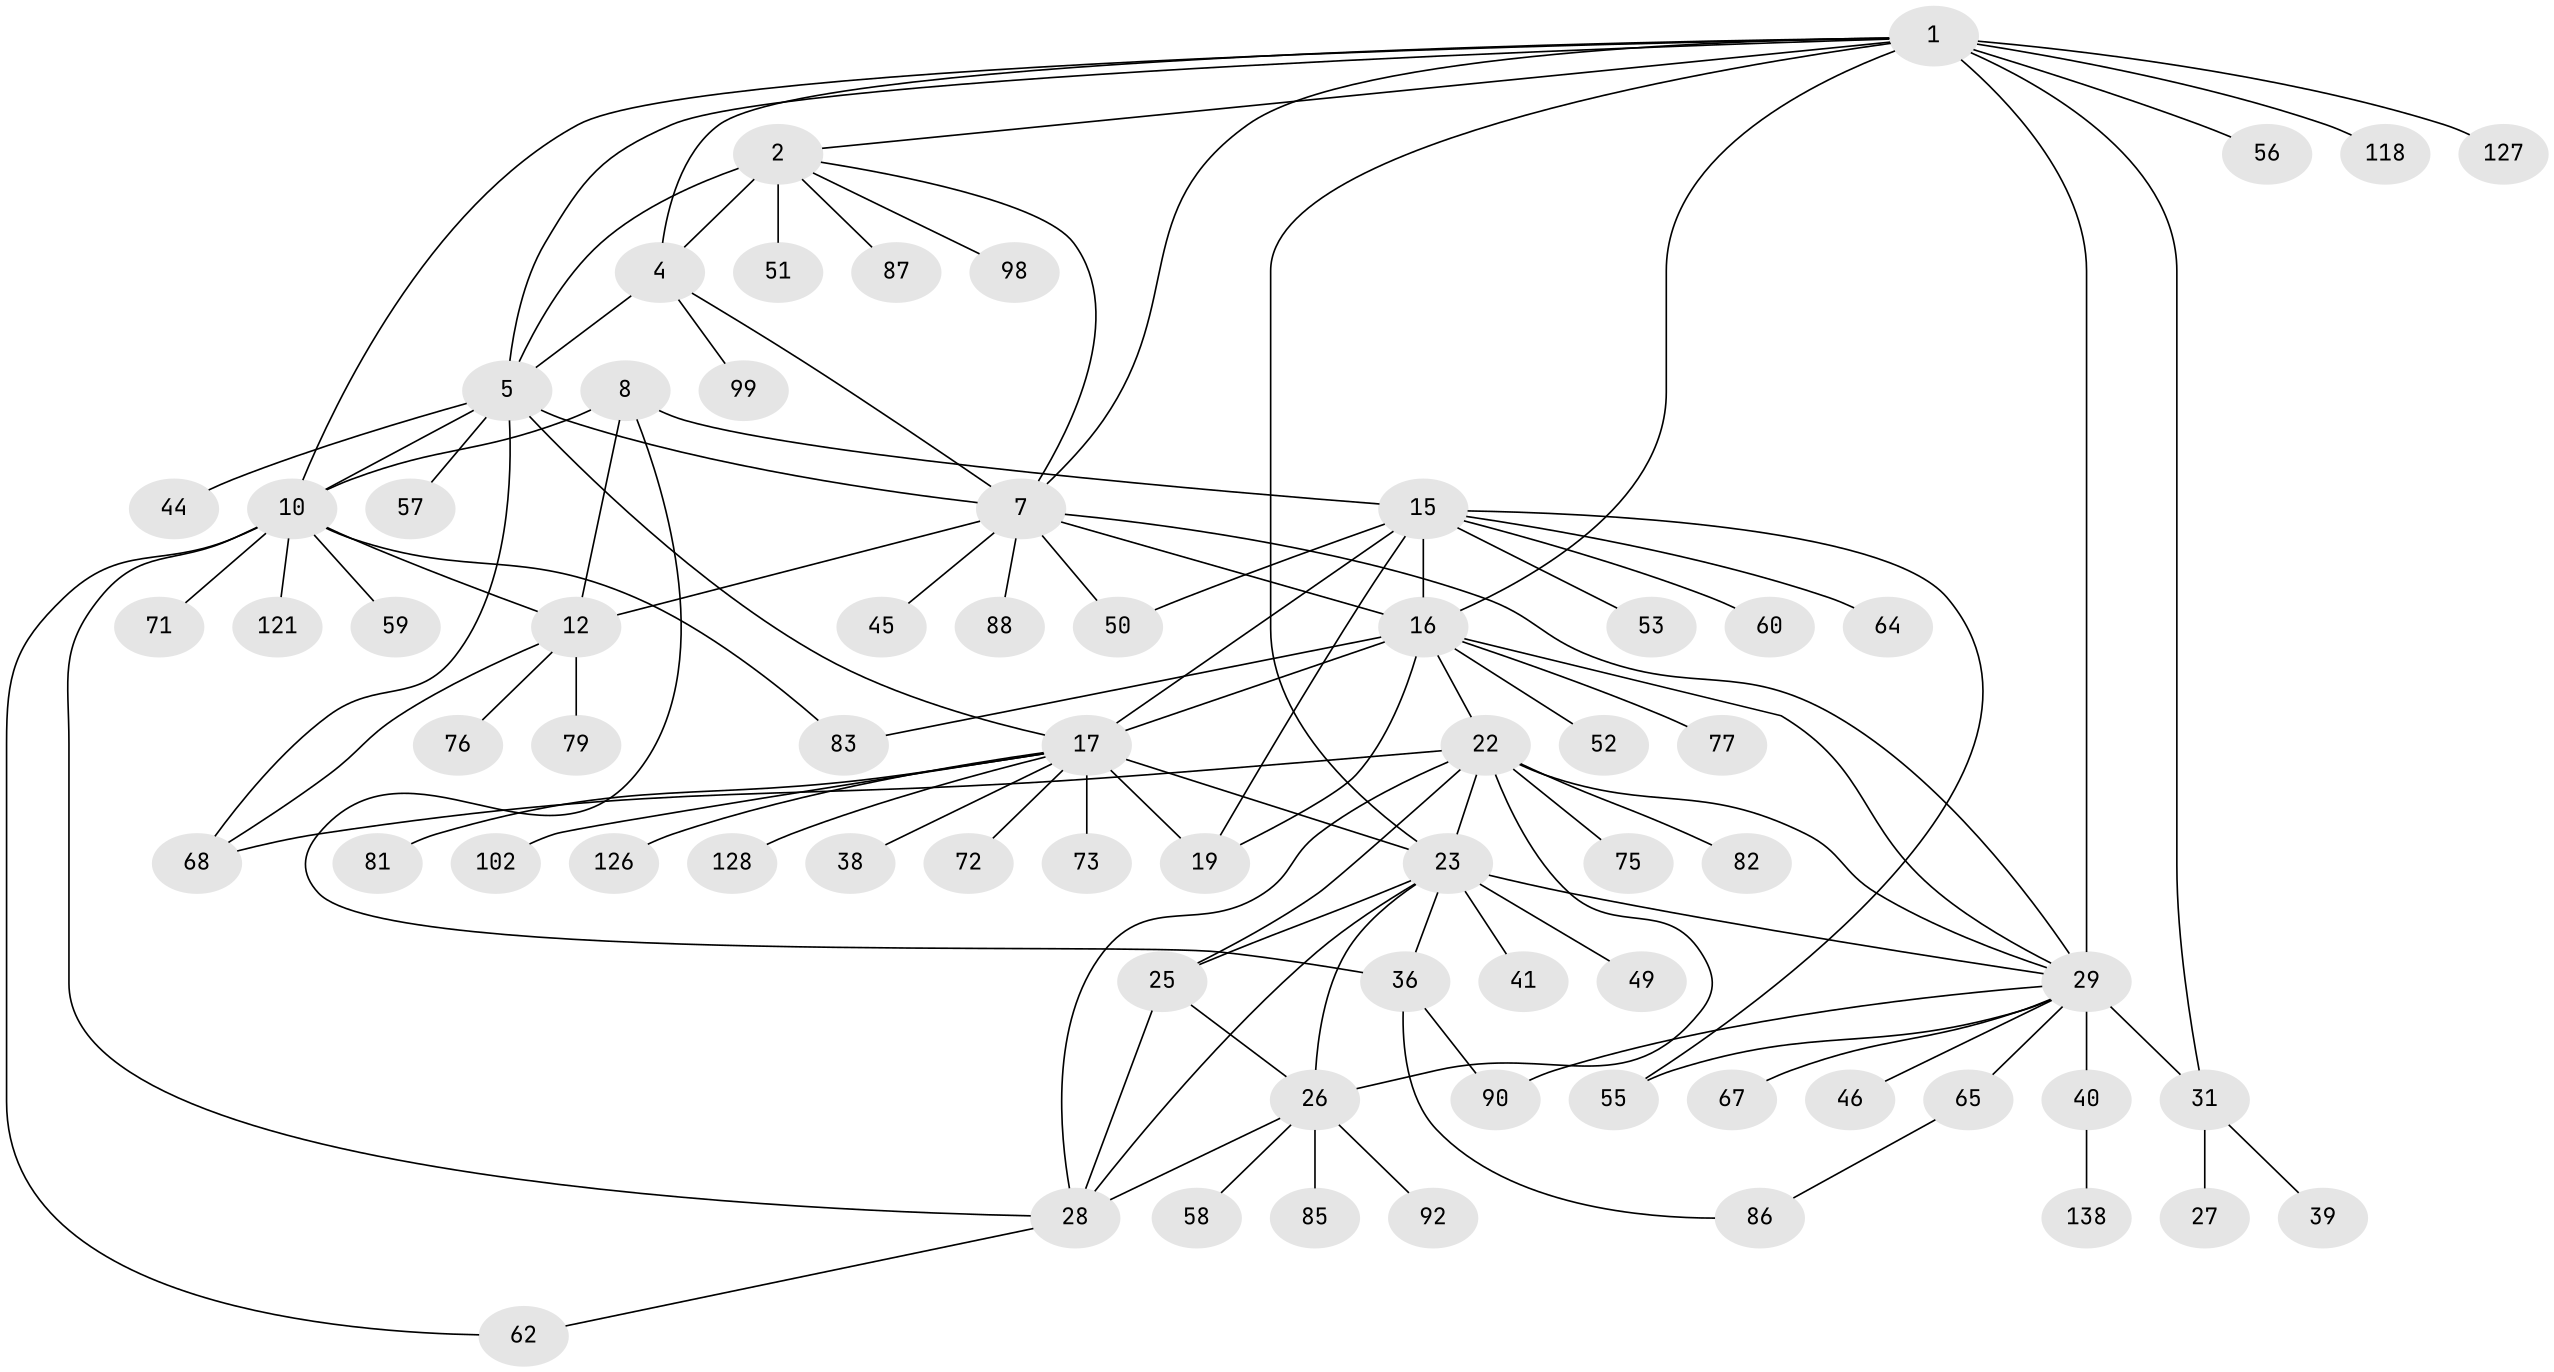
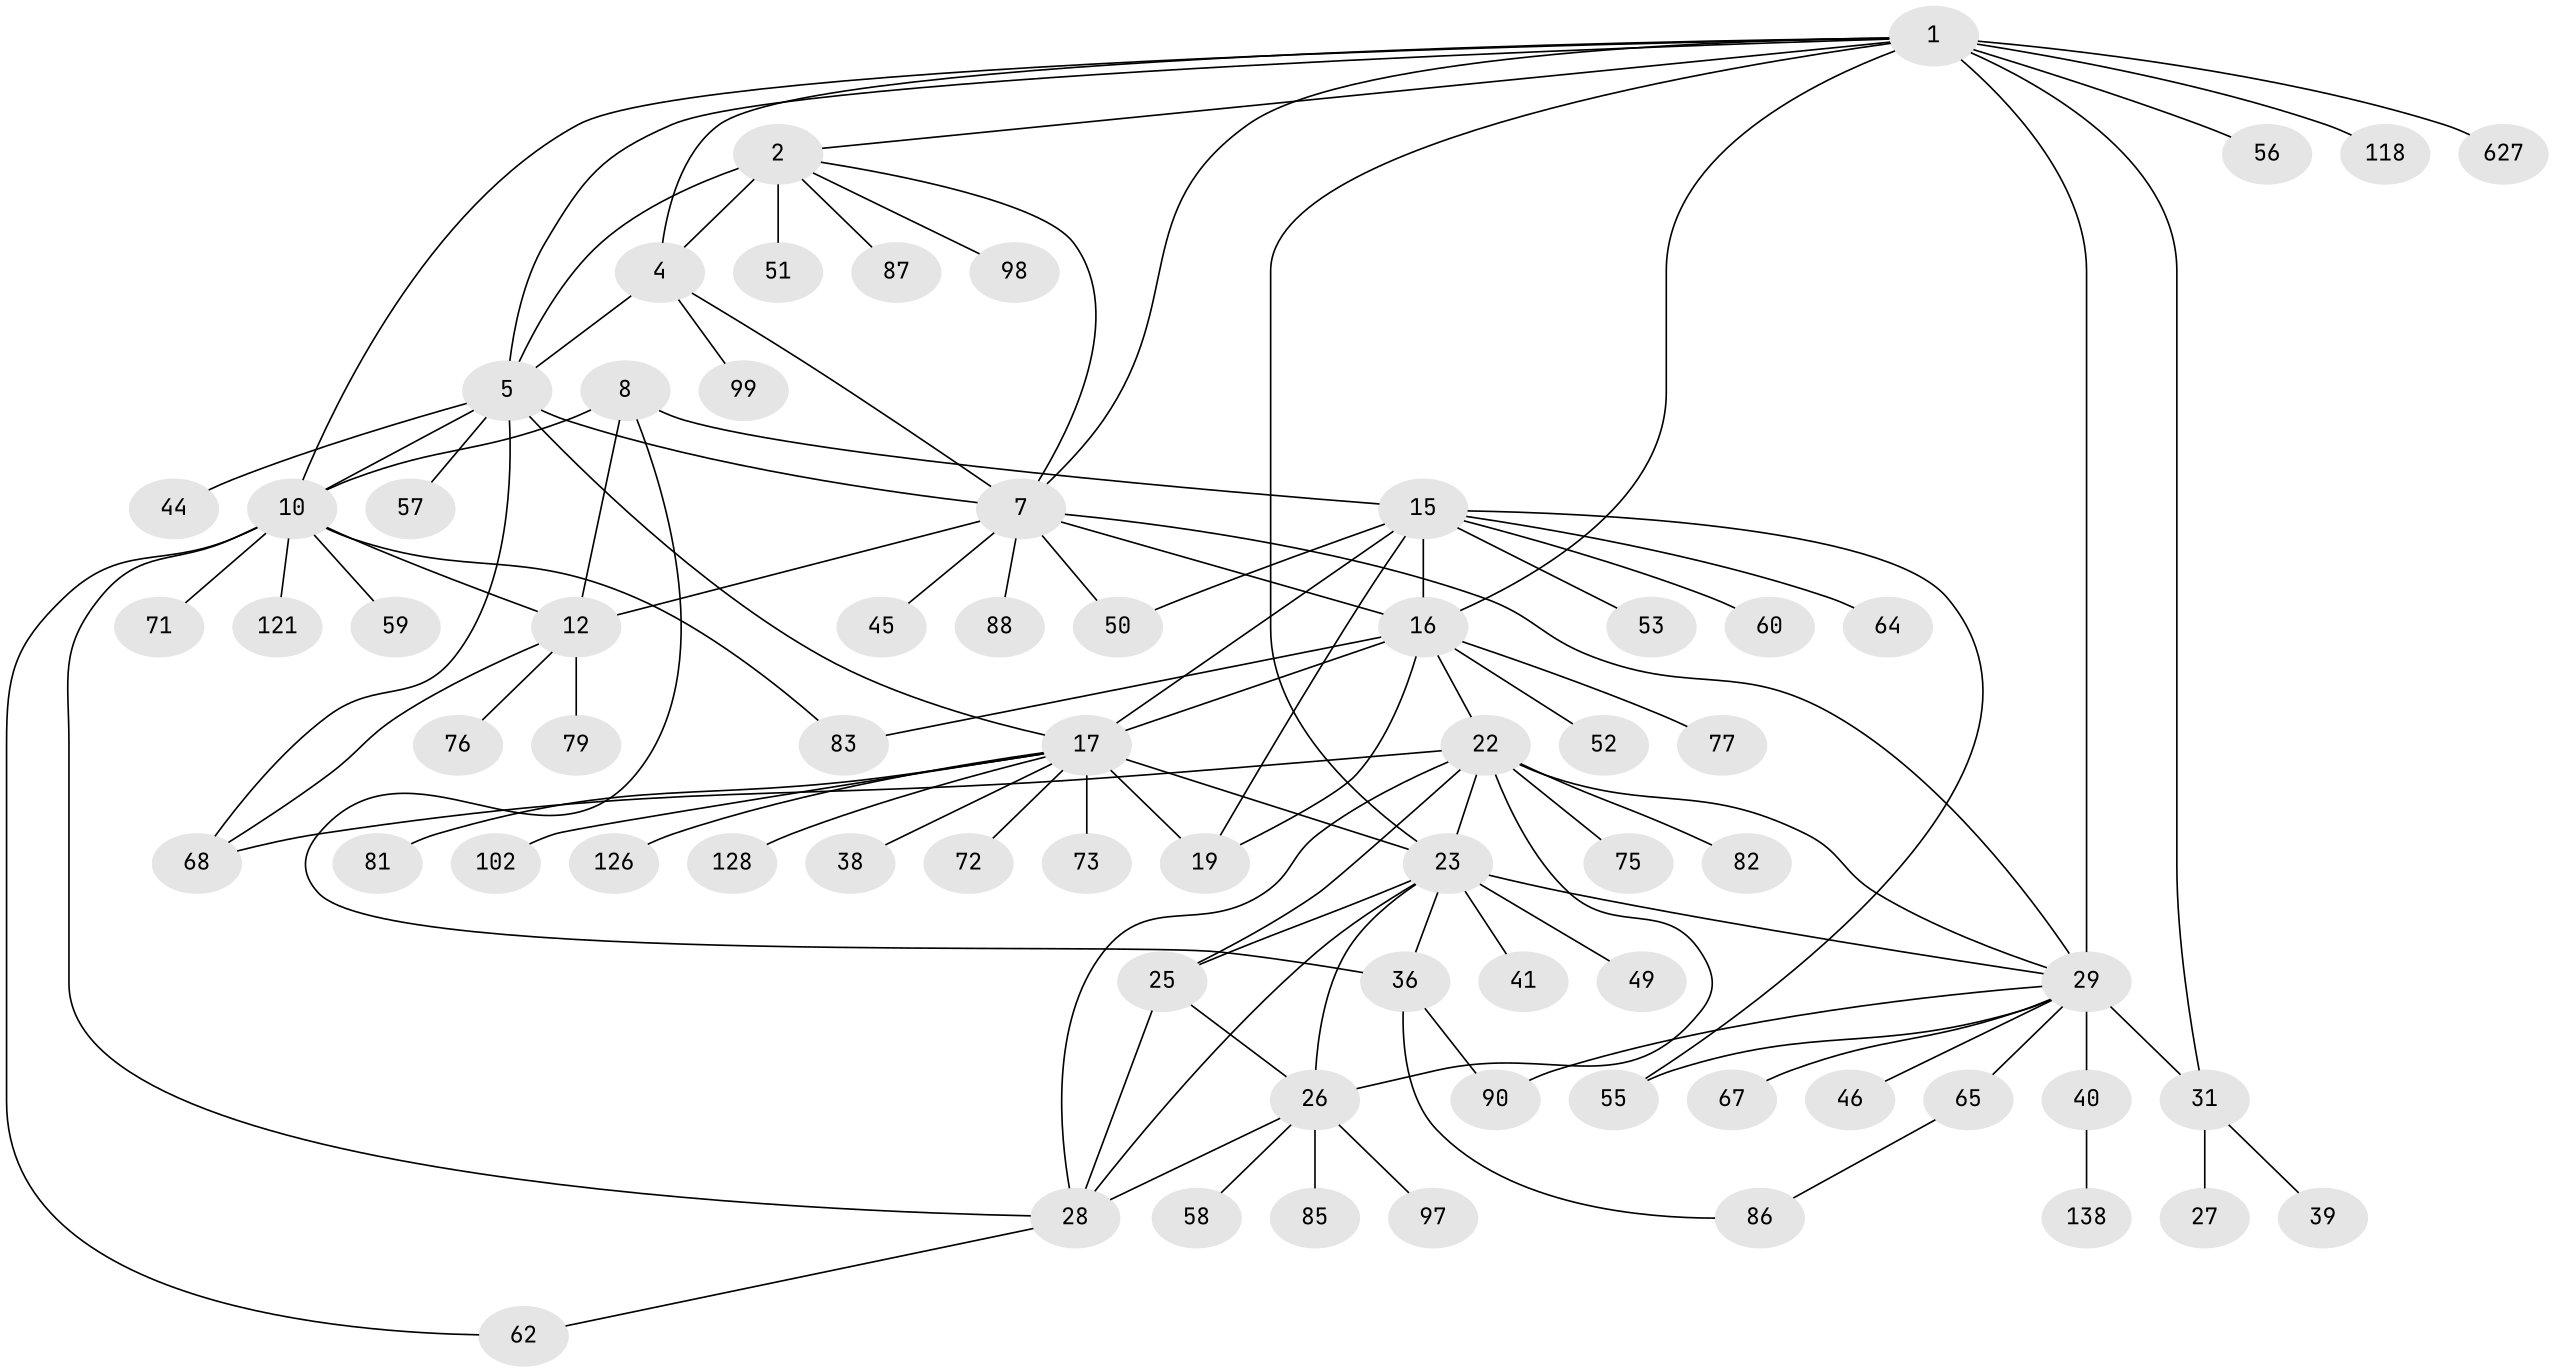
node "127": label "127" -> "627"
edge "16" -- "29": removed
node "92": label "92" -> "97"
